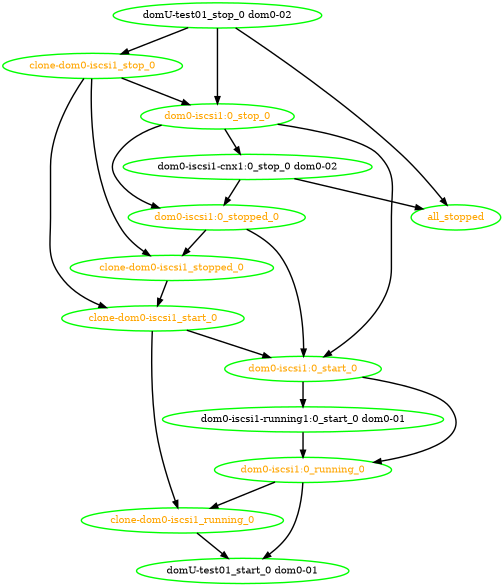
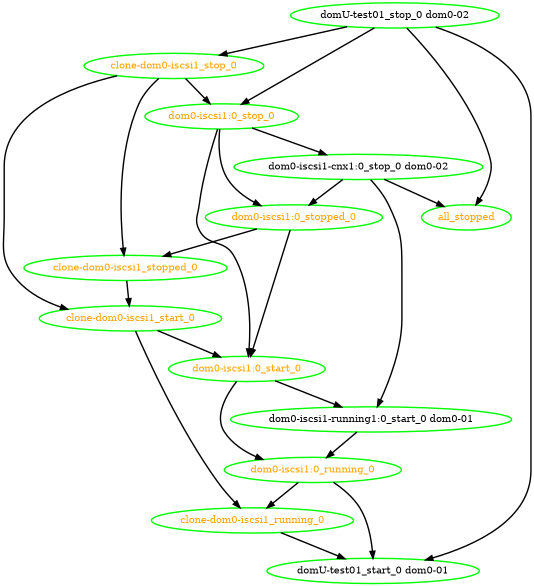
edge "dom0-iscsi1-cnx1:0_stop_0 dom0-02" -> "dom0-iscsi1-running1:0_start_0 dom0-01": added
edge "domU-test01_stop_0 dom0-02" -> "domU-test01_start_0 dom0-01": added
